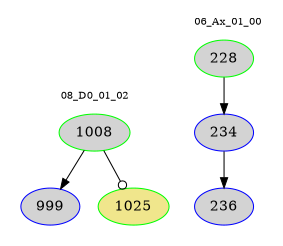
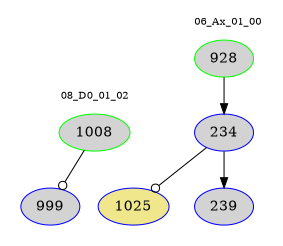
node "228": label "228" -> "928"
edge "1008" -> "999": arrowhead normal -> odot
edge "1008" -> "1025": now "234" -> "1025"
node "1025": color green -> blue
node "236": label "236" -> "239"
